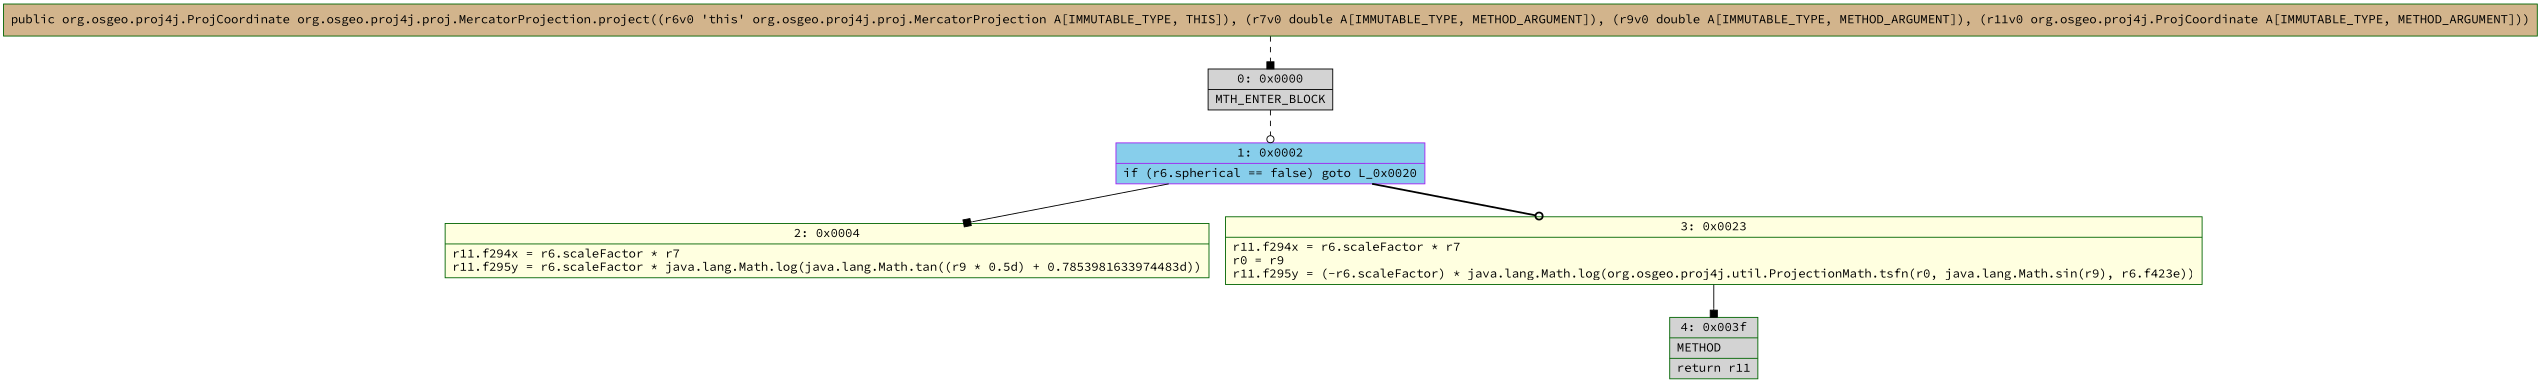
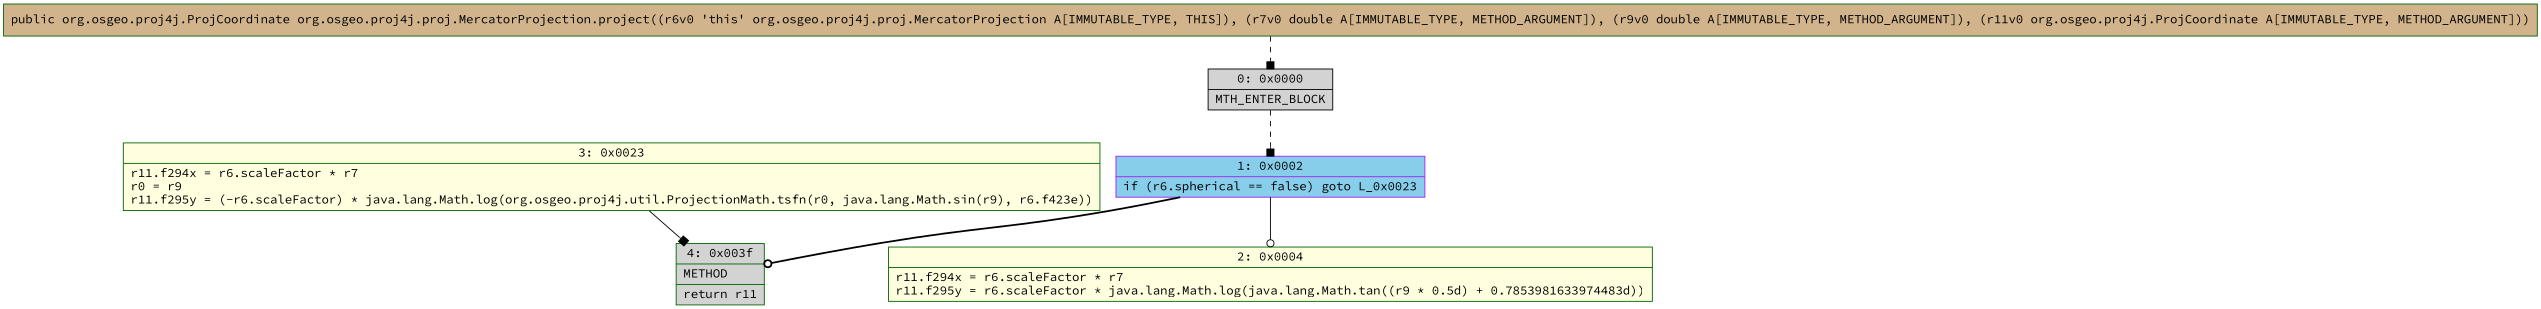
edge "0: 0x0000" -> "1: 0x0002": arrowhead odot -> box
node "1: 0x0002": text "if (r6.spherical == false) goto L_0x0020" -> "if (r6.spherical == false) goto L_0x0023"
edge "1: 0x0002" -> "3: 0x0023": now "1: 0x0002" -> "4: 0x003f"
edge "1: 0x0002" -> "2: 0x0004": arrowhead box -> odot
